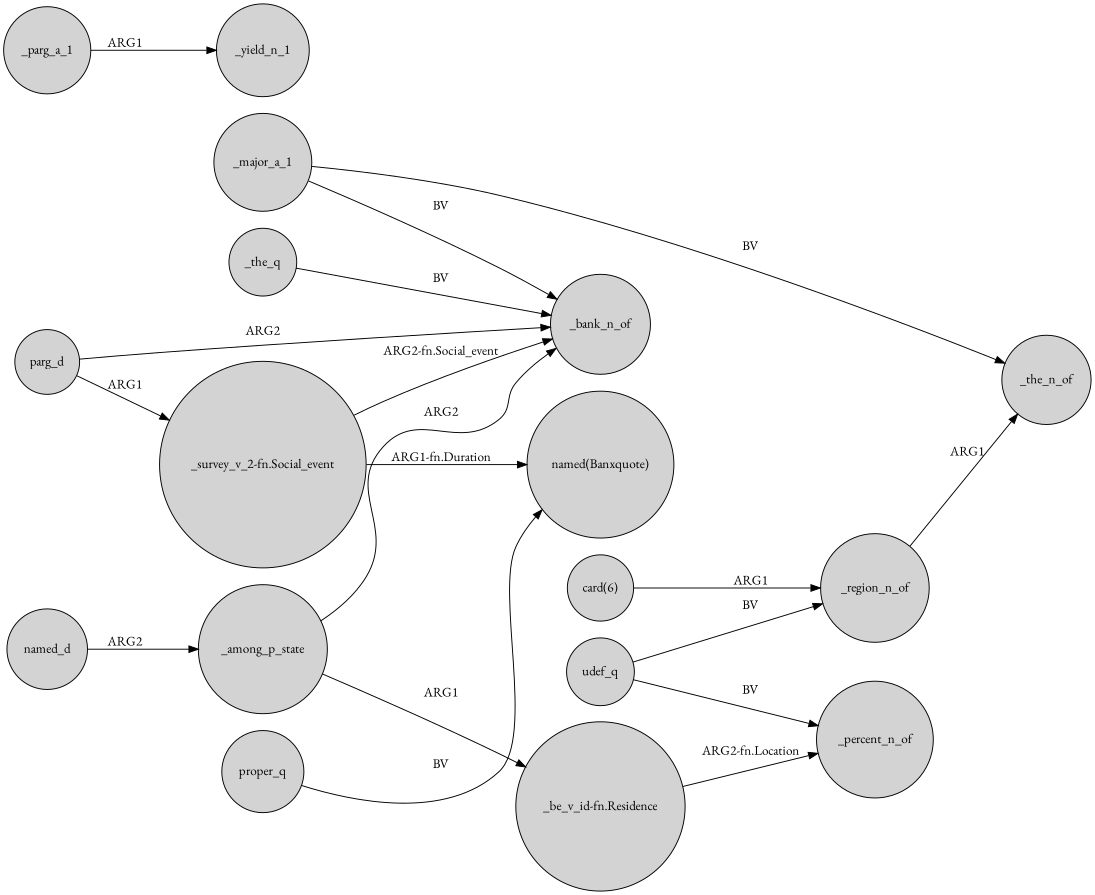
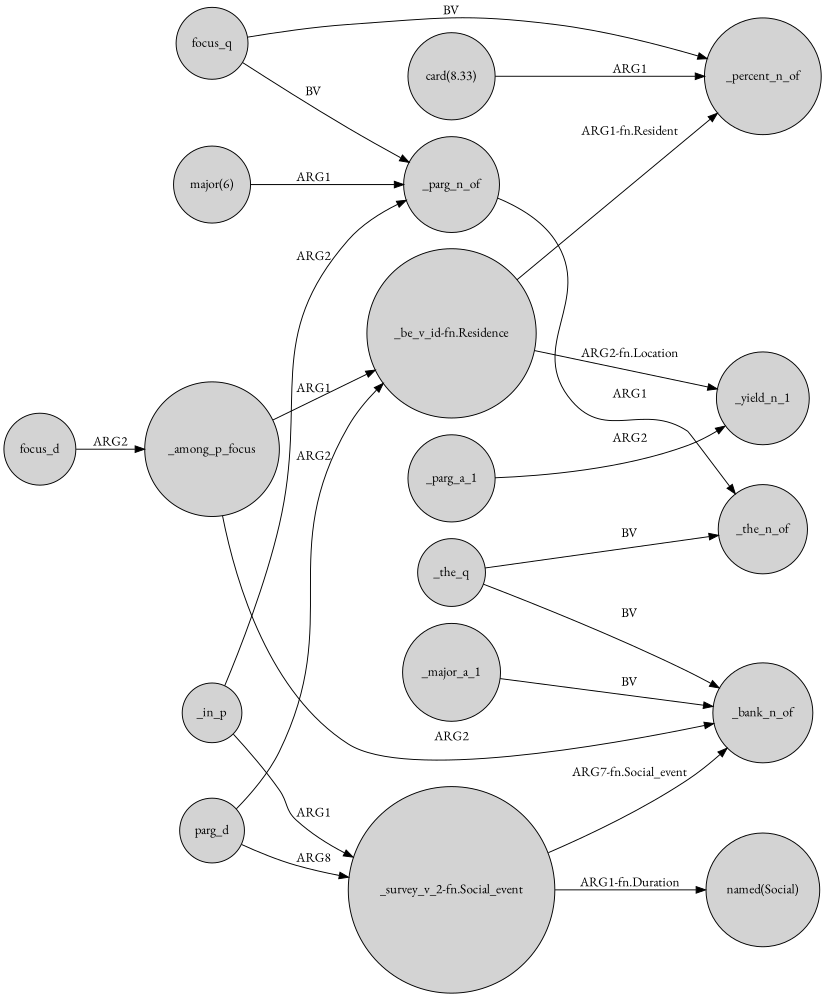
edge "_parg_a_1" -> "_yield_n_1": label "ARG1" -> "ARG2"
node "card(8.33)": added
edge "_major_a_1" -> "_the_n_of": now "_the_q" -> "_the_n_of"
edge "parg_d" -> "_bank_n_of": now "parg_d" -> "_be_v_id-fn.Residence"
edge "_survey_v_2-fn.Social_event" -> "_bank_n_of": label "ARG2-fn.Social_event" -> "ARG7-fn.Social_event"
edge "_be_v_id-fn.Residence" -> "_yield_n_1": added, label "ARG2-fn.Location"
edge "parg_d" -> "_survey_v_2-fn.Social_event": label "ARG1" -> "ARG8"
node "named(Banxquote)": label "named(Banxquote)" -> "named(Social)"
node "card(6)": label "card(6)" -> "major(6)"
node "_region_n_of": label "_region_n_of" -> "_parg_n_of"
node "named_d": label "named_d" -> "focus_d"
node "_among_p_state": label "_among_p_state" -> "_among_p_focus"
node "udef_q": label "udef_q" -> "focus_q"
node "_in_p": added
edge "_be_v_id-fn.Residence" -> "_percent_n_of": label "ARG2-fn.Location" -> "ARG1-fn.Resident"
node "proper_q": removed
